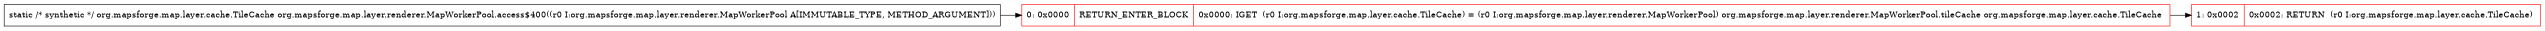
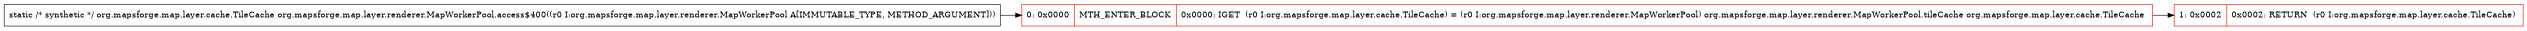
node "0: 0x0000": text "RETURN_ENTER_BLOCK" -> "MTH_ENTER_BLOCK"
